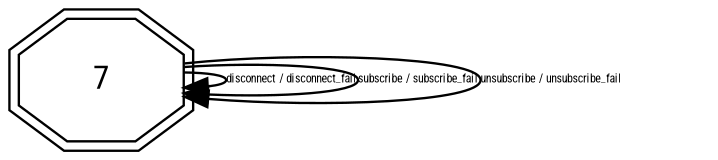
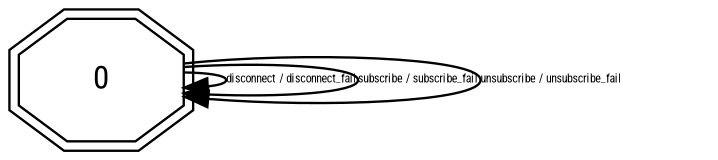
node "7": label "7" -> "0"
